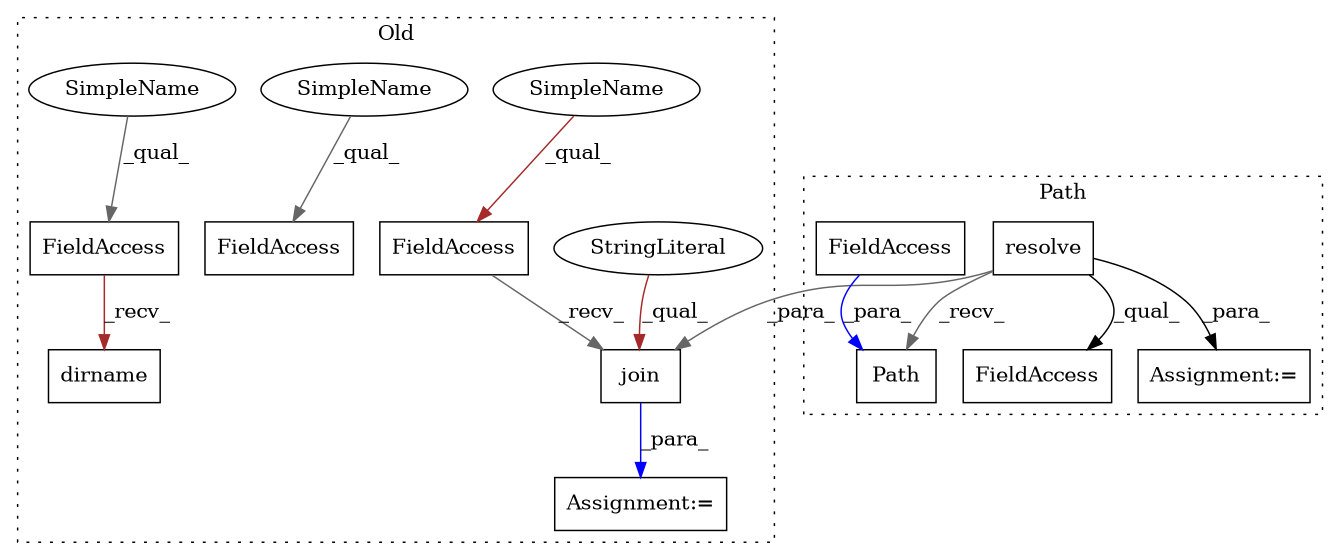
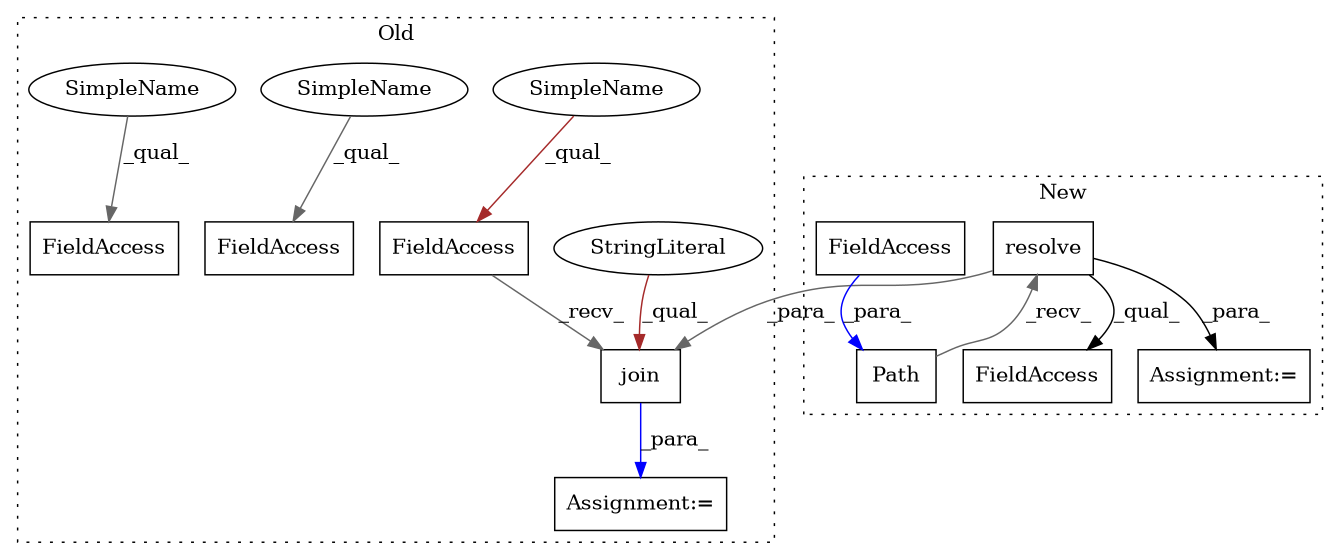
cluster "Path": label "Path" -> "New"
edge "resolve" -> "Path": reversed
node "dirname": removed
